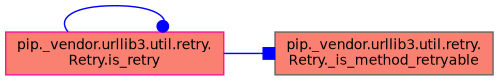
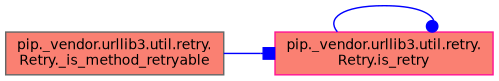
edge "pip._vendor.urllib3.util.retry. Retry.is_retry" -> "pip._vendor.urllib3.util.retry. Retry._is_method_retryable": reversed
